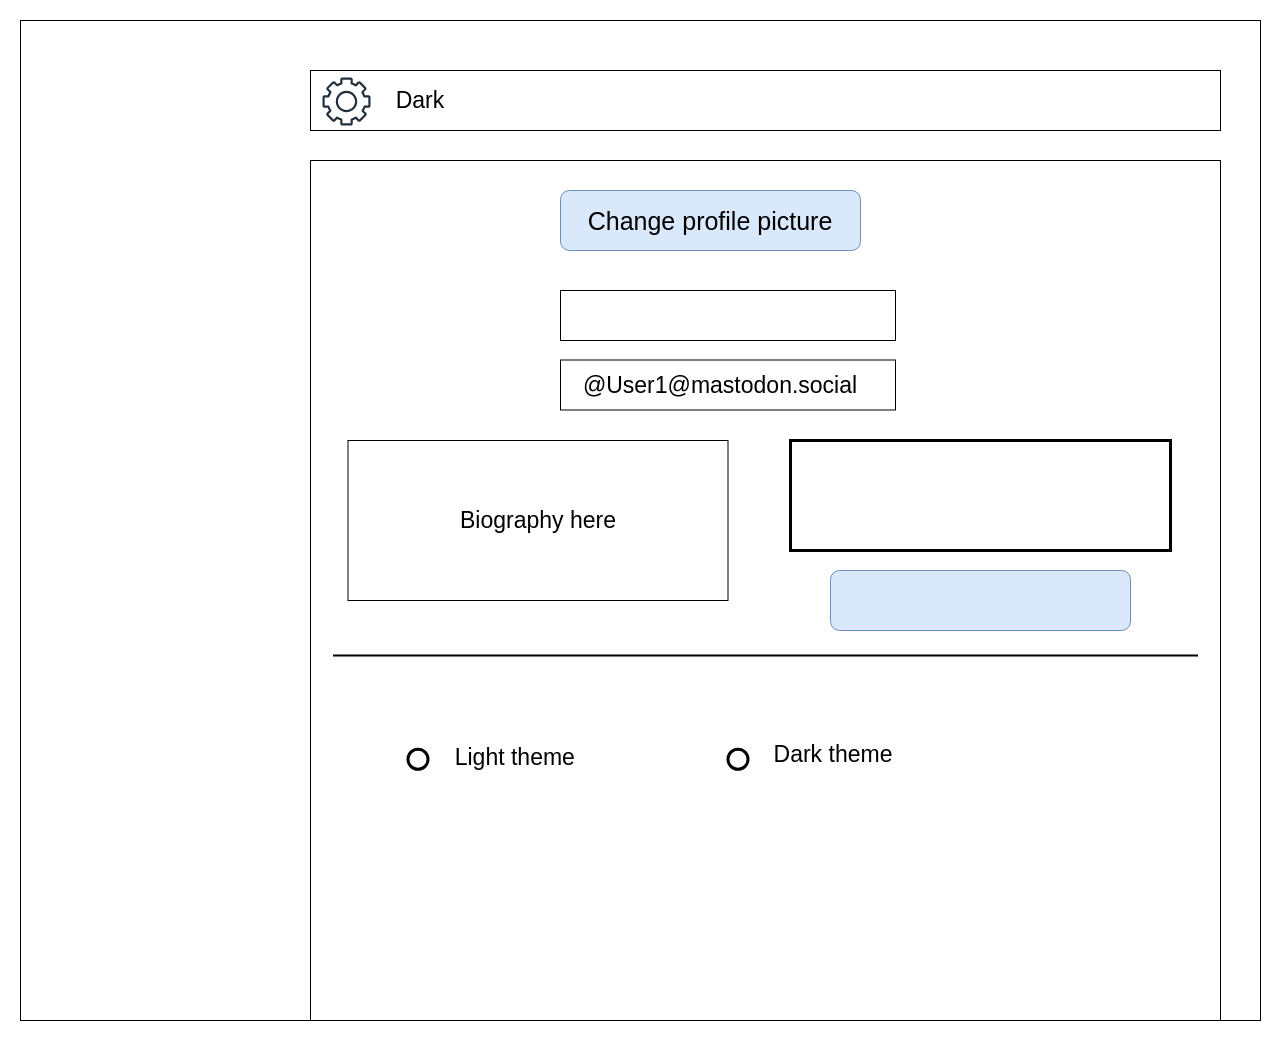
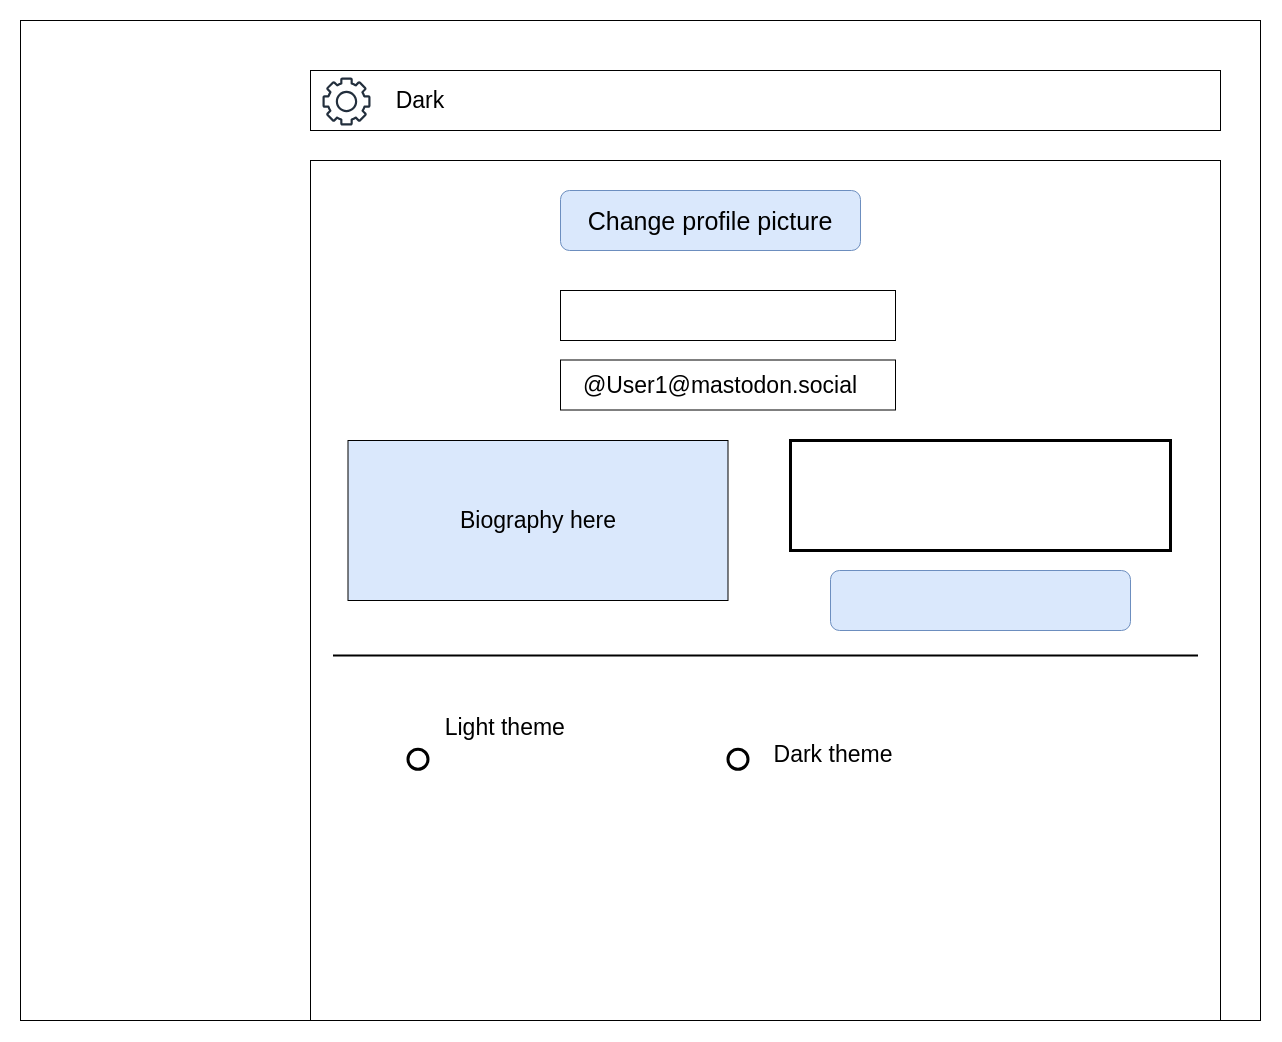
node "Biography here": fillcolor #ffffff -> #dae8fc
node "Light theme": moved (518, 754) -> (508, 724)
